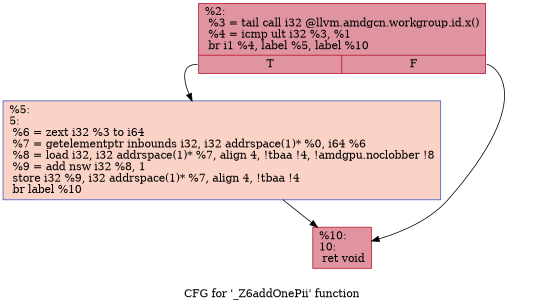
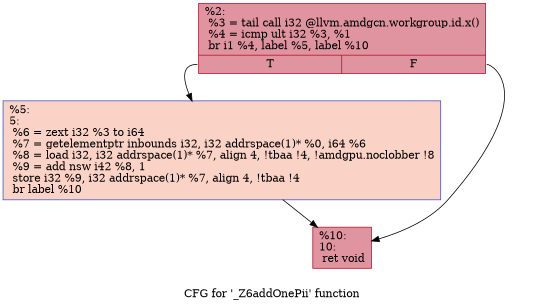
node "%5:": text "%9 = add nsw i32 %8, 1" -> "%9 = add nsw i42 %8, 1"
